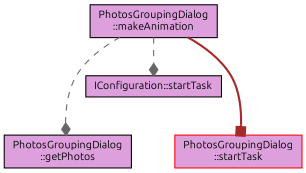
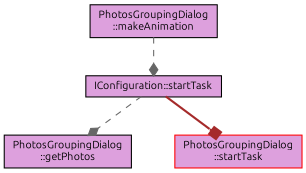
edge "PhotosGroupingDialog ::makeAnimation" -> "PhotosGroupingDialog ::getPhotos": now "IConfiguration::startTask" -> "PhotosGroupingDialog ::getPhotos"
edge "PhotosGroupingDialog ::makeAnimation" -> "PhotosGroupingDialog ::startTask": now "IConfiguration::startTask" -> "PhotosGroupingDialog ::startTask"
